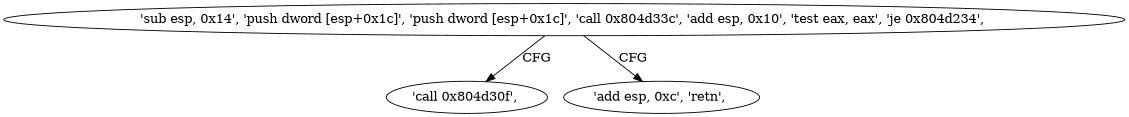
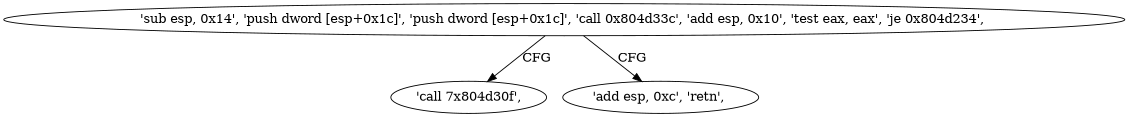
node "'call 0x804d30f',": label "'call 0x804d30f'," -> "'call 7x804d30f',"
